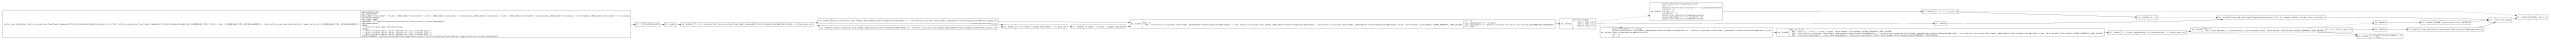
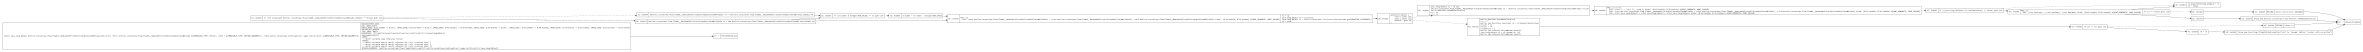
edge "28: ?" -> "42: 0x0058": reversed
node "29: 0x0000": removed
node "37: 0x0026": removed
